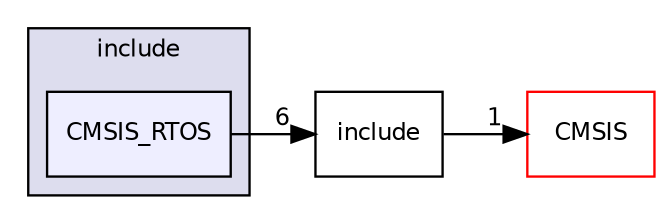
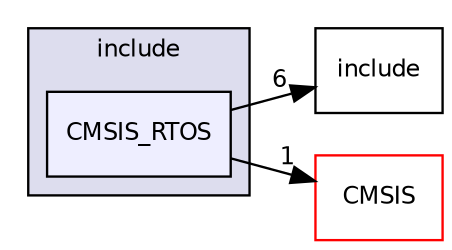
edge "include" -> "CMSIS": now "CMSIS_RTOS" -> "CMSIS"
